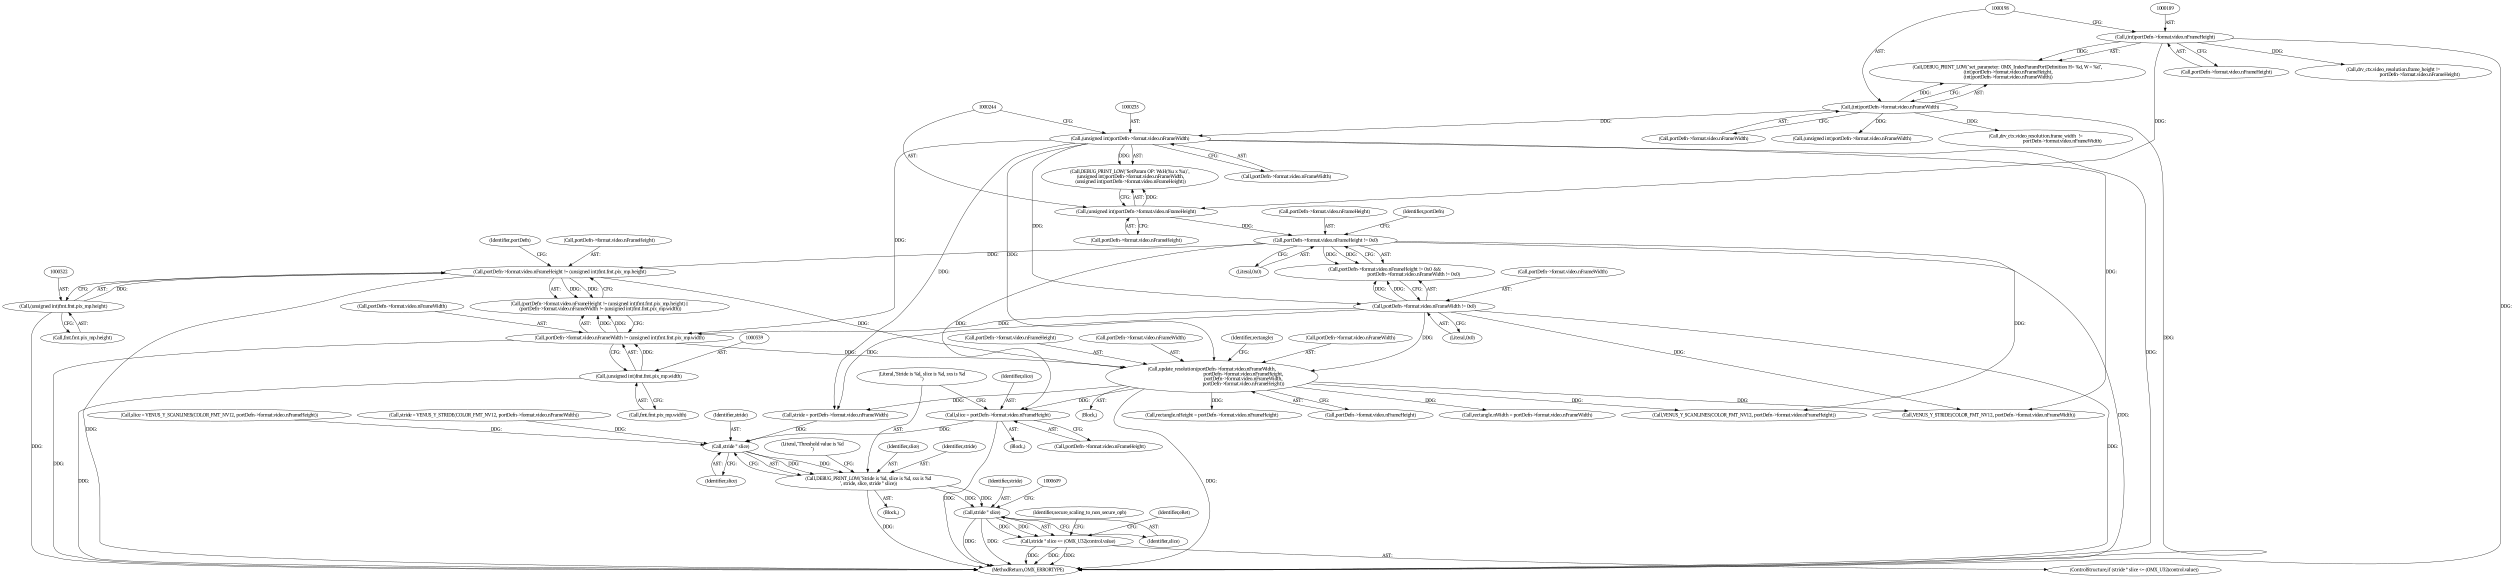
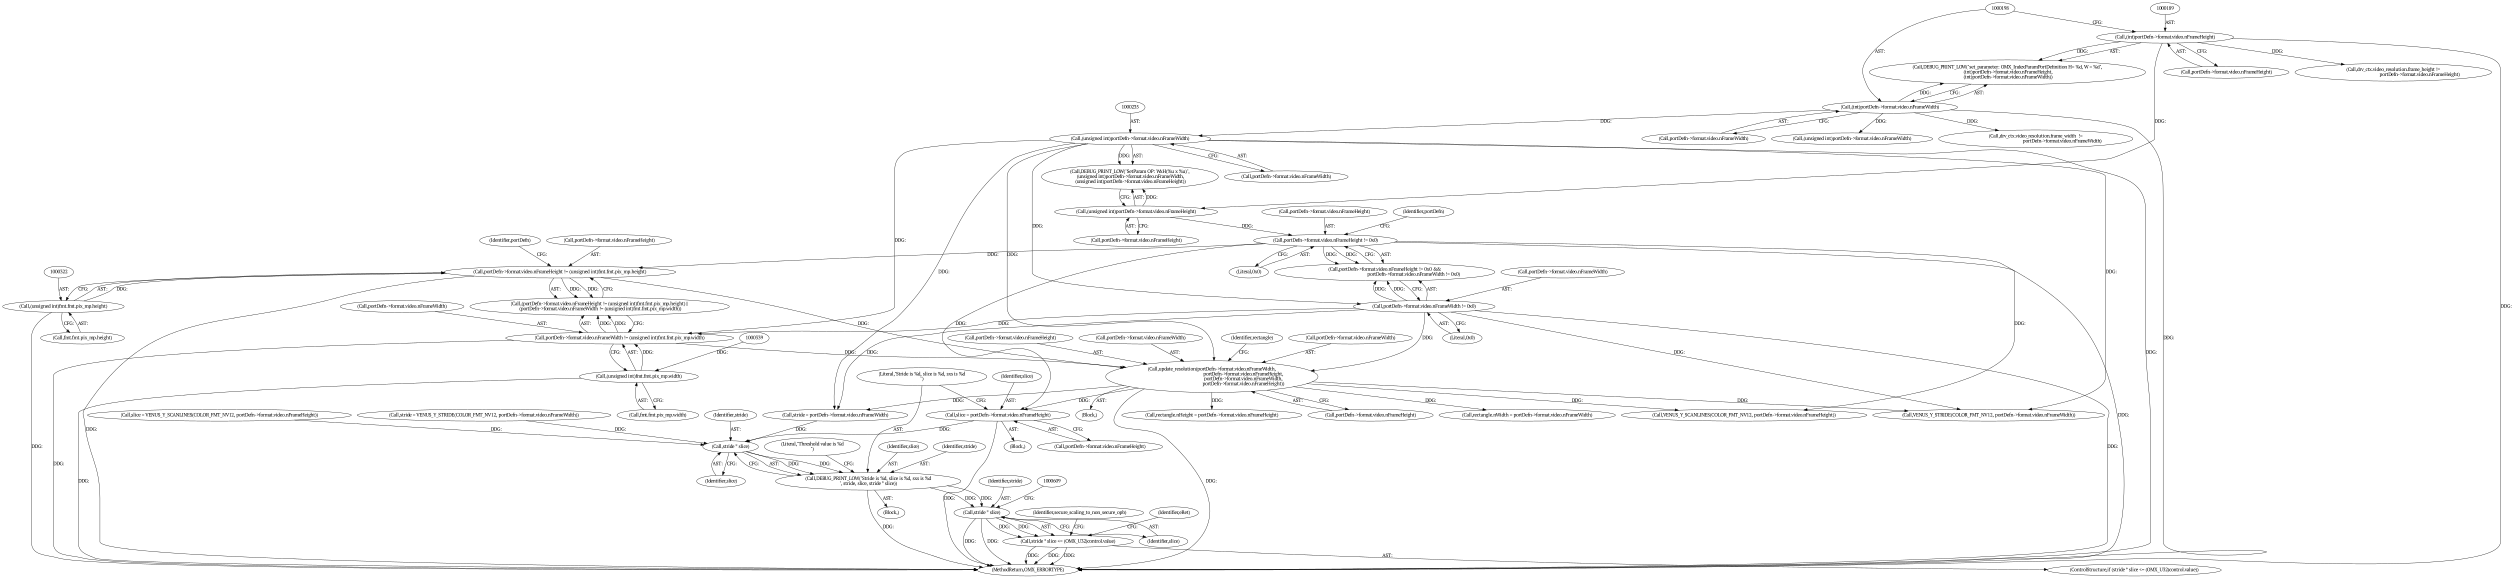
node "1000244": removed
edge "1000339" -> "(Call,(unsigned int)fmt.fmt.pix_mp.width)": label "AST: " -> "DDG: "
